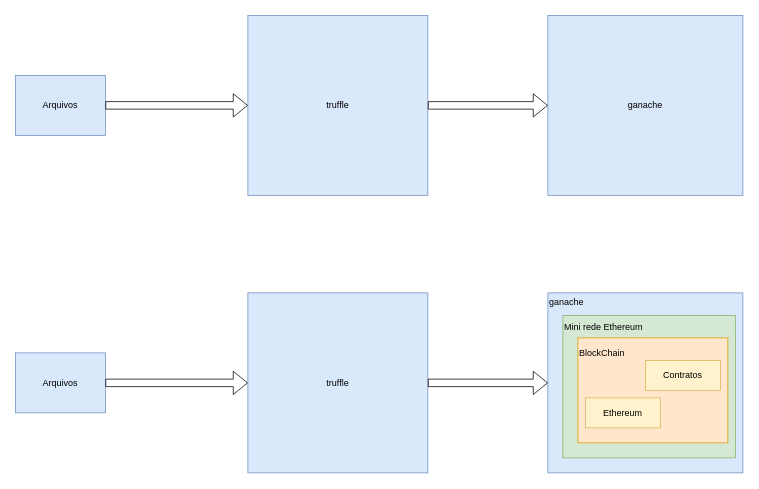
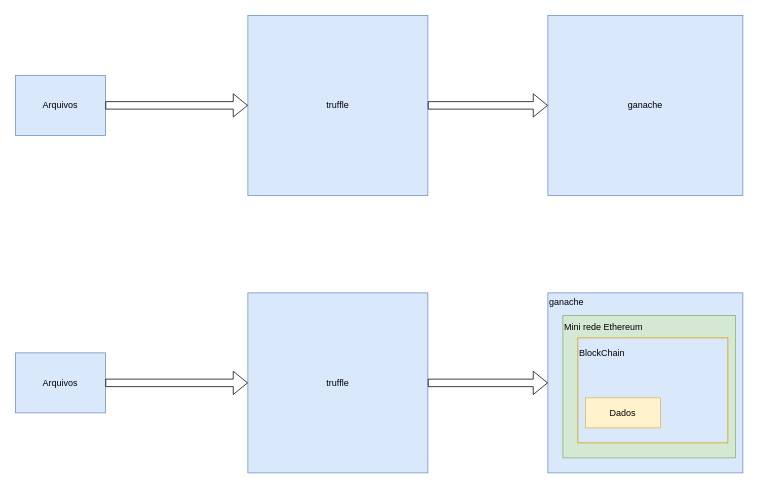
node "Contratos": removed
node "BlockChain": fillcolor #ffe6cc -> #dae8fc
node "Ethereum": label "Ethereum" -> "Dados"
